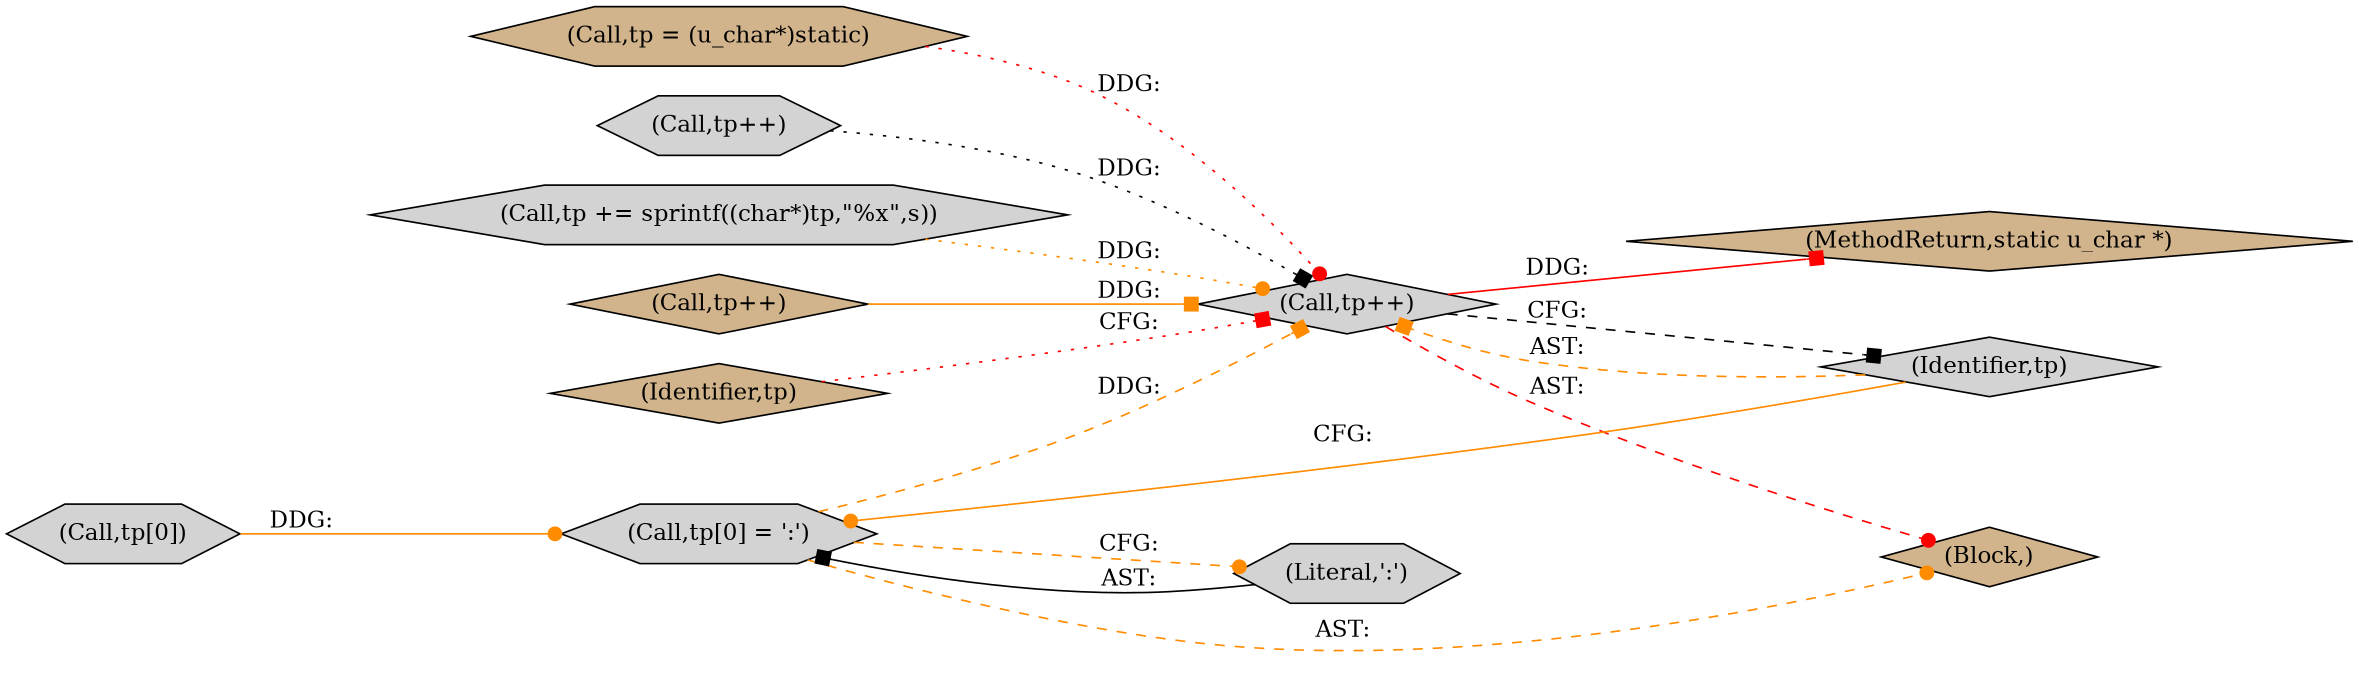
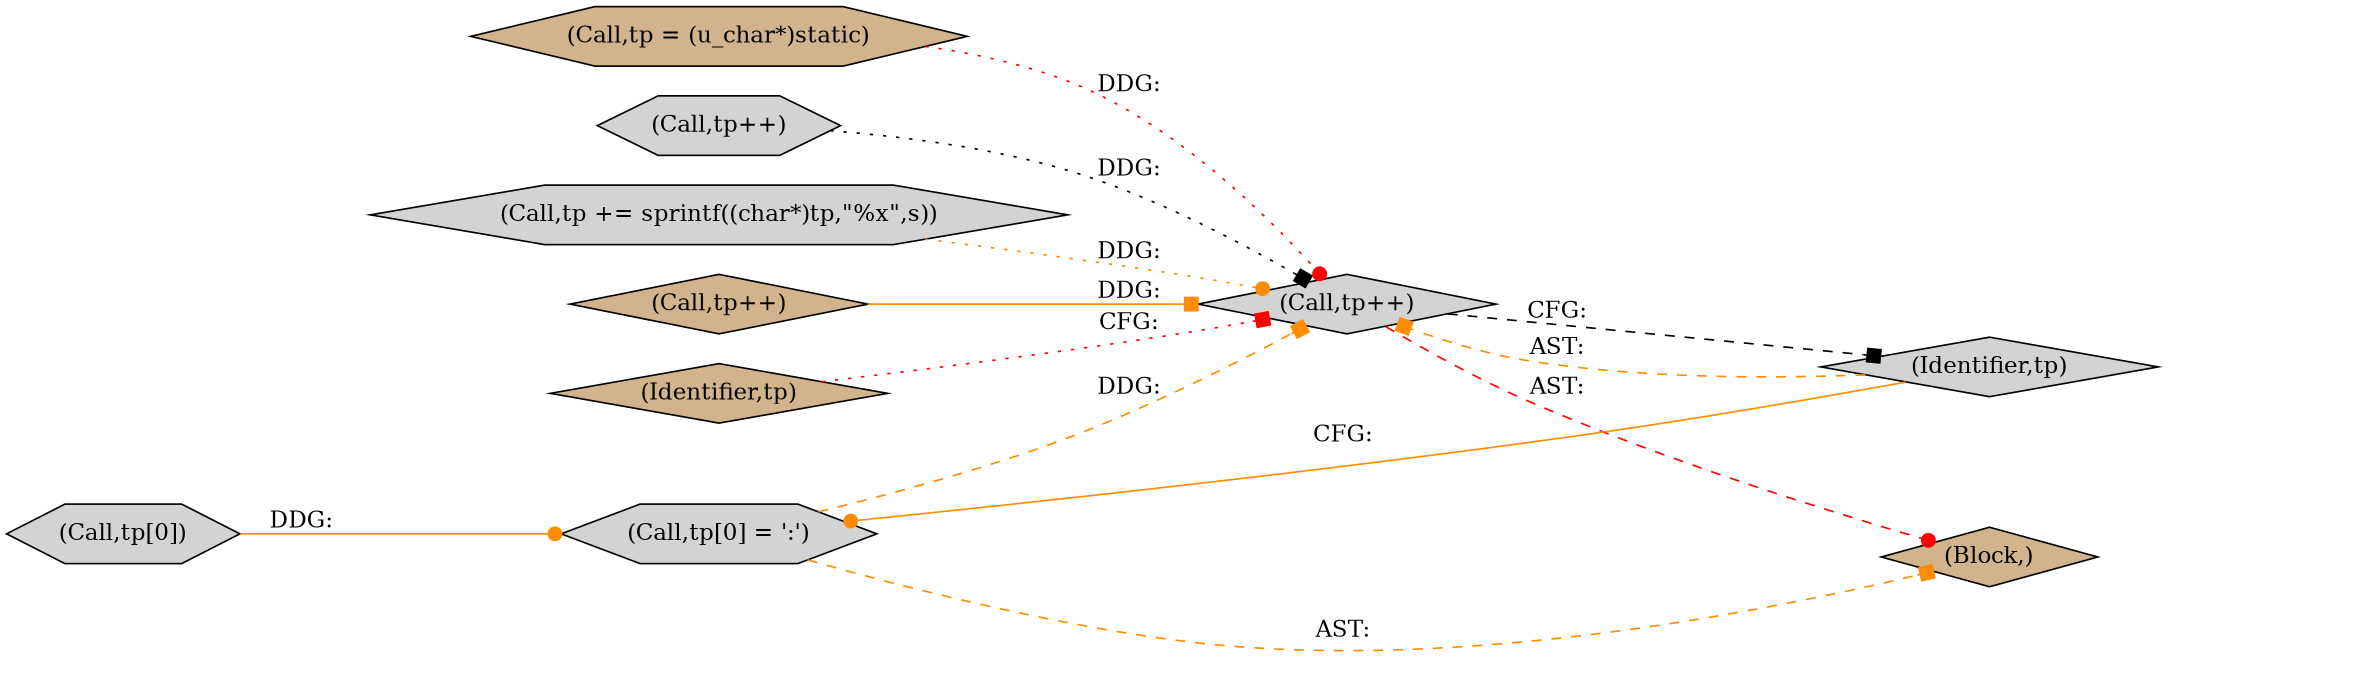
node "(MethodReturn,static u_char *)": removed
node "(Literal,':')": removed
edge "(Call,tp[0] = ':')" -> "(Block,)": arrowhead dot -> box
